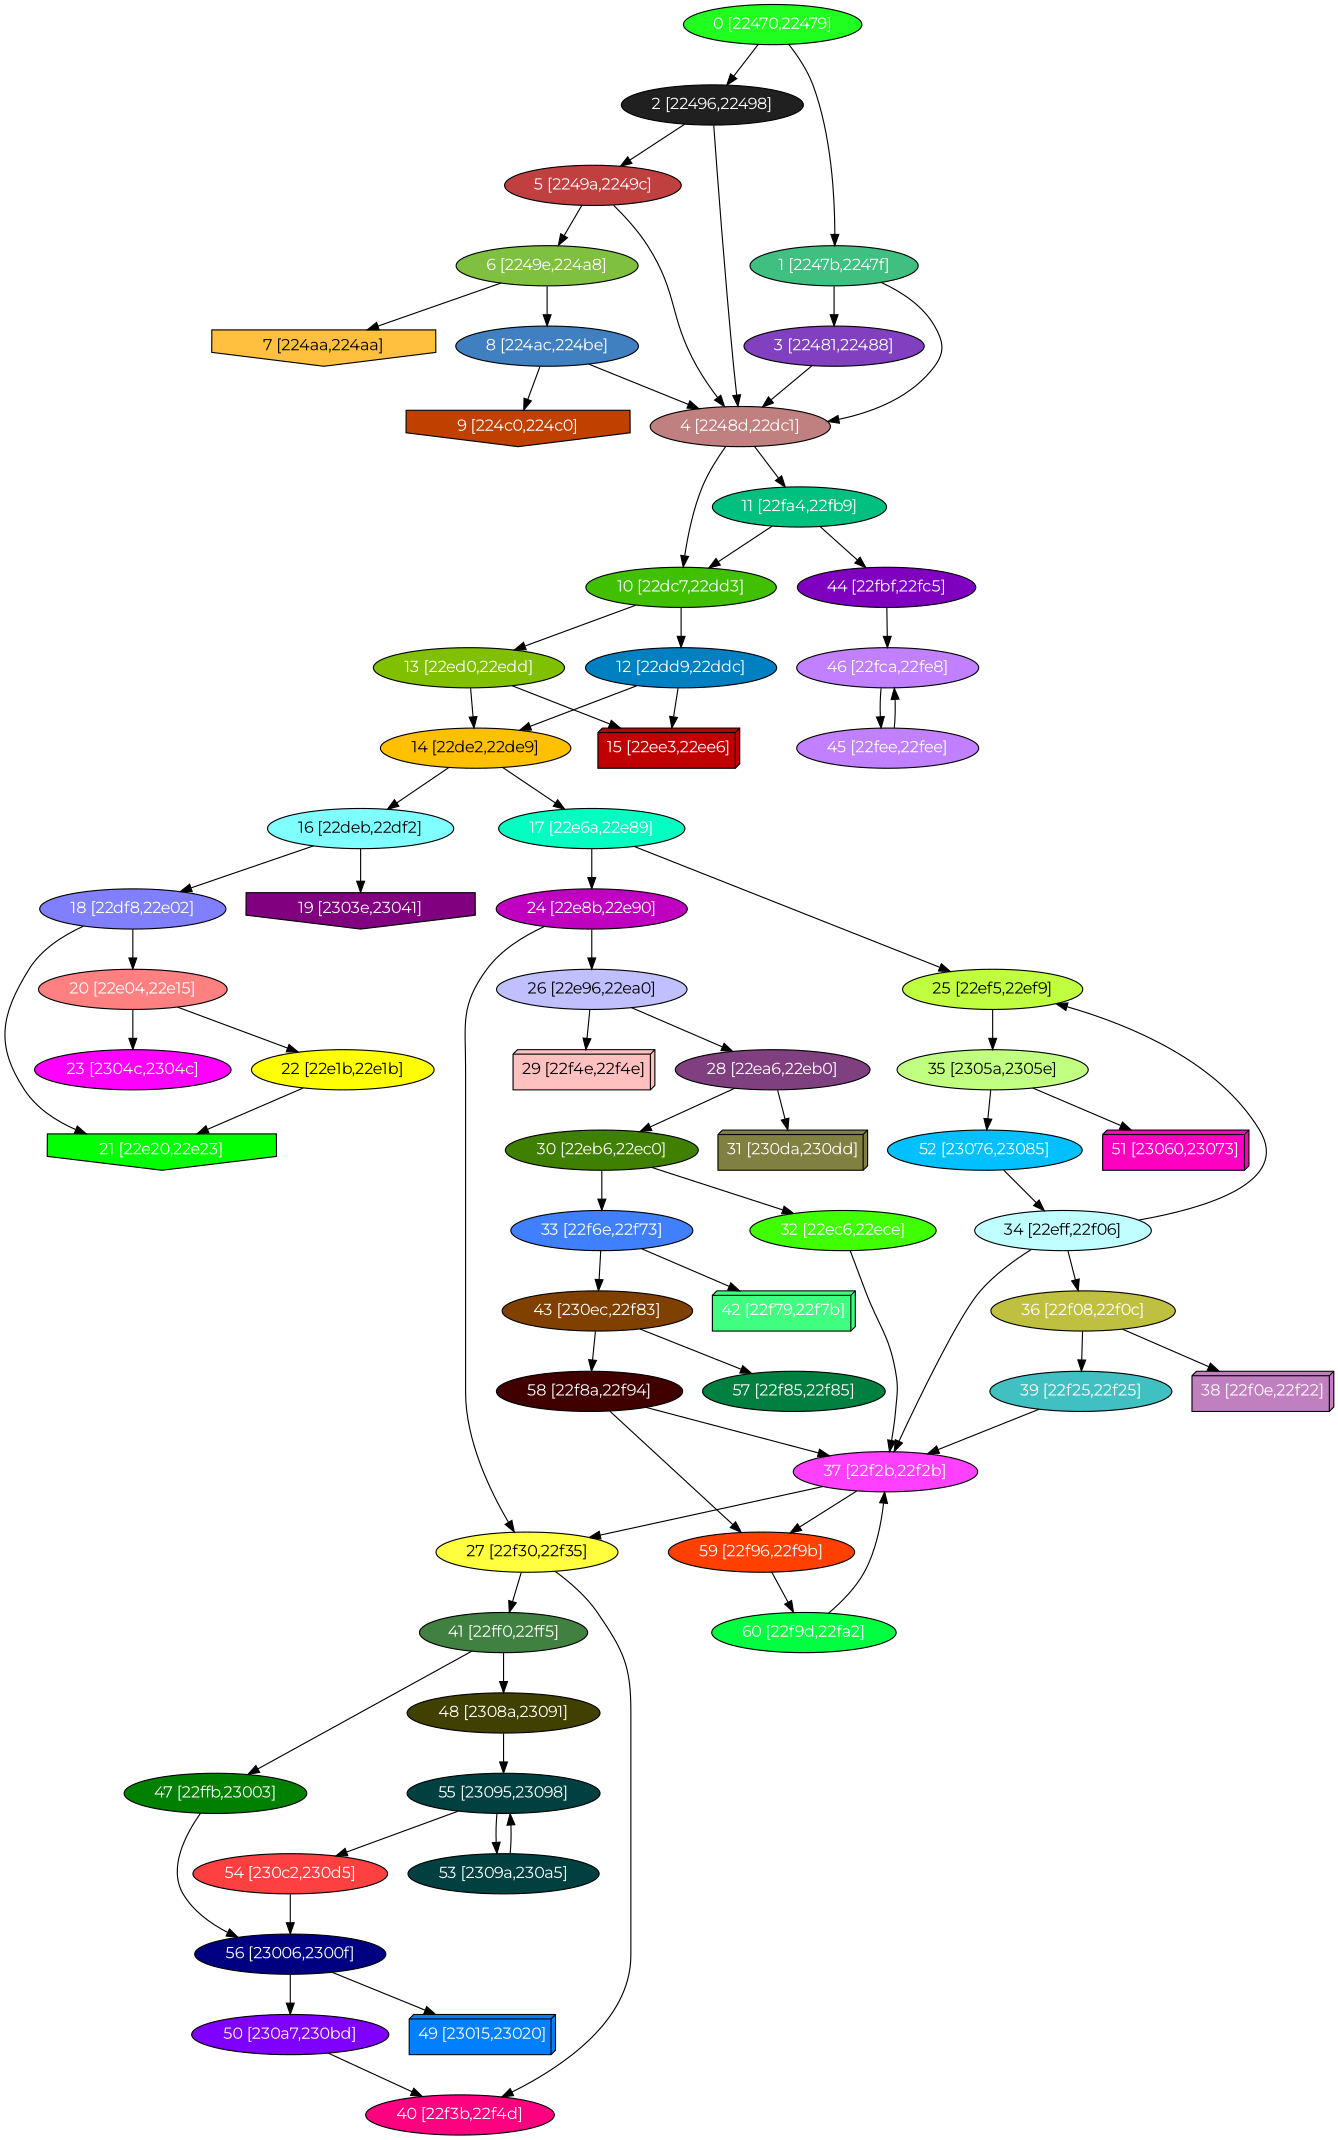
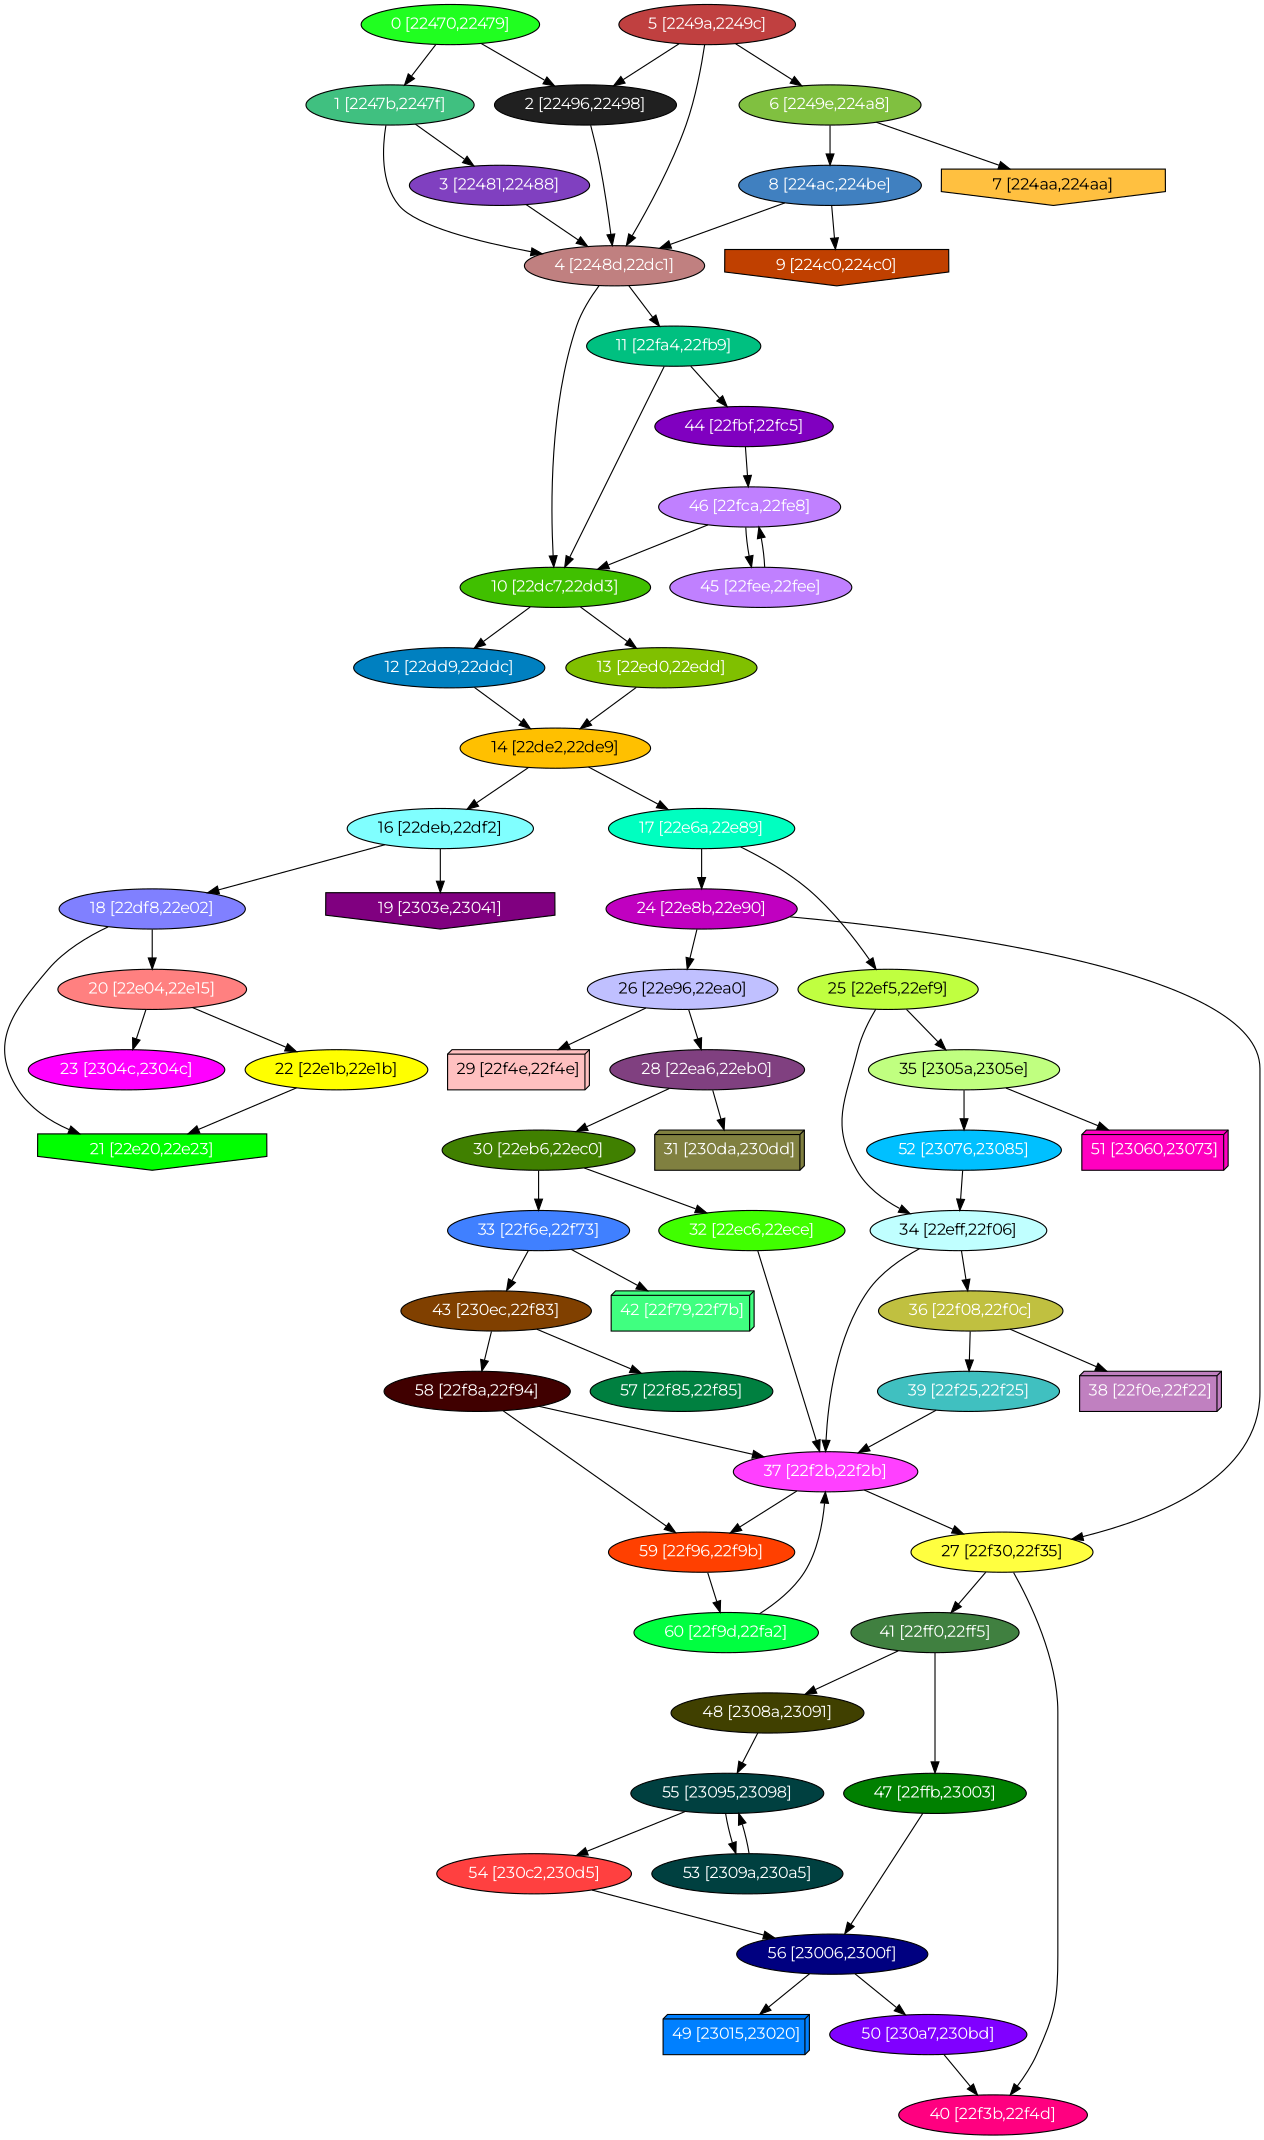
edge "2 [22496,22498]" -> "5 [2249a,2249c]": reversed
edge "46 [22fca,22fe8]" -> "10 [22dc7,22dd3]": added
node "15 [22ee3,22ee6]": removed
edge "34 [22eff,22f06]" -> "25 [22ef5,22ef9]": reversed
